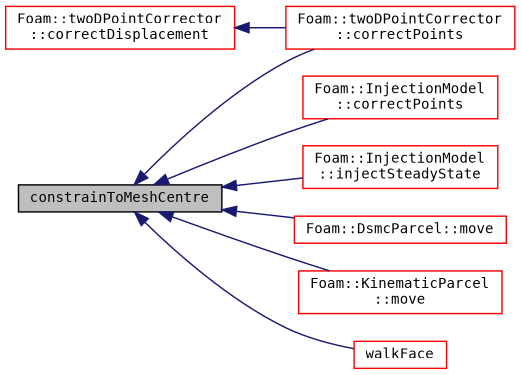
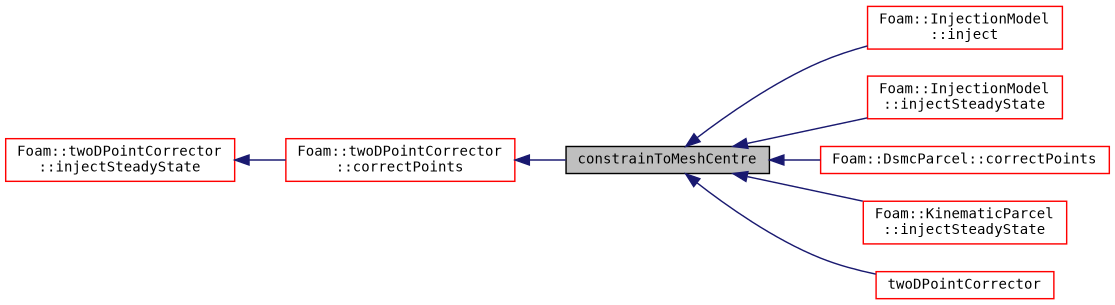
node "Foam::twoDPointCorrector ::correctDisplacement": label "Foam::twoDPointCorrector ::correctDisplacement" -> "Foam::twoDPointCorrector ::injectSteadyState"
node "Foam::InjectionModel ::correctPoints": label "Foam::InjectionModel ::correctPoints" -> "Foam::InjectionModel ::inject"
edge "Foam::twoDPointCorrector ::correctPoints" -> "constrainToMeshCentre": reversed
node "Foam::DsmcParcel::move": label "Foam::DsmcParcel::move" -> "Foam::DsmcParcel::correctPoints"
node "Foam::KinematicParcel ::move": label "Foam::KinematicParcel ::move" -> "Foam::KinematicParcel ::injectSteadyState"
node "walkFace": label "walkFace" -> "twoDPointCorrector"
